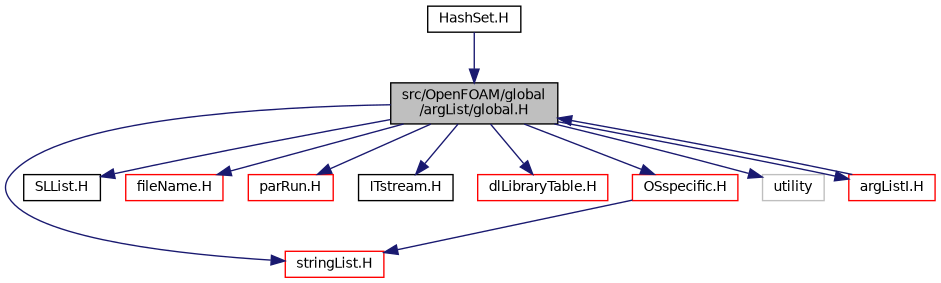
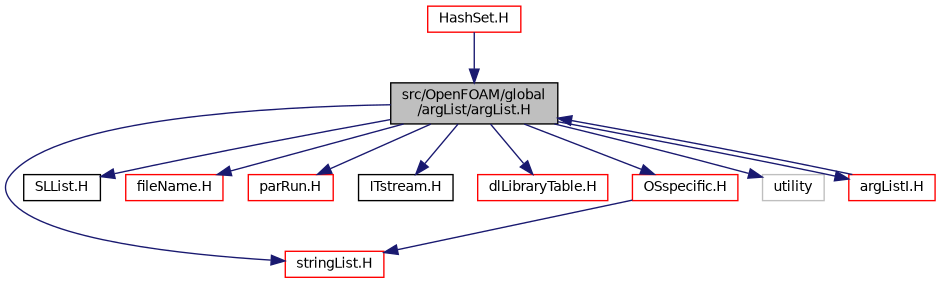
node "HashSet.H": color black -> red
node "src/OpenFOAM/global /argList/global.H": label "src/OpenFOAM/global /argList/global.H" -> "src/OpenFOAM/global /argList/argList.H"
